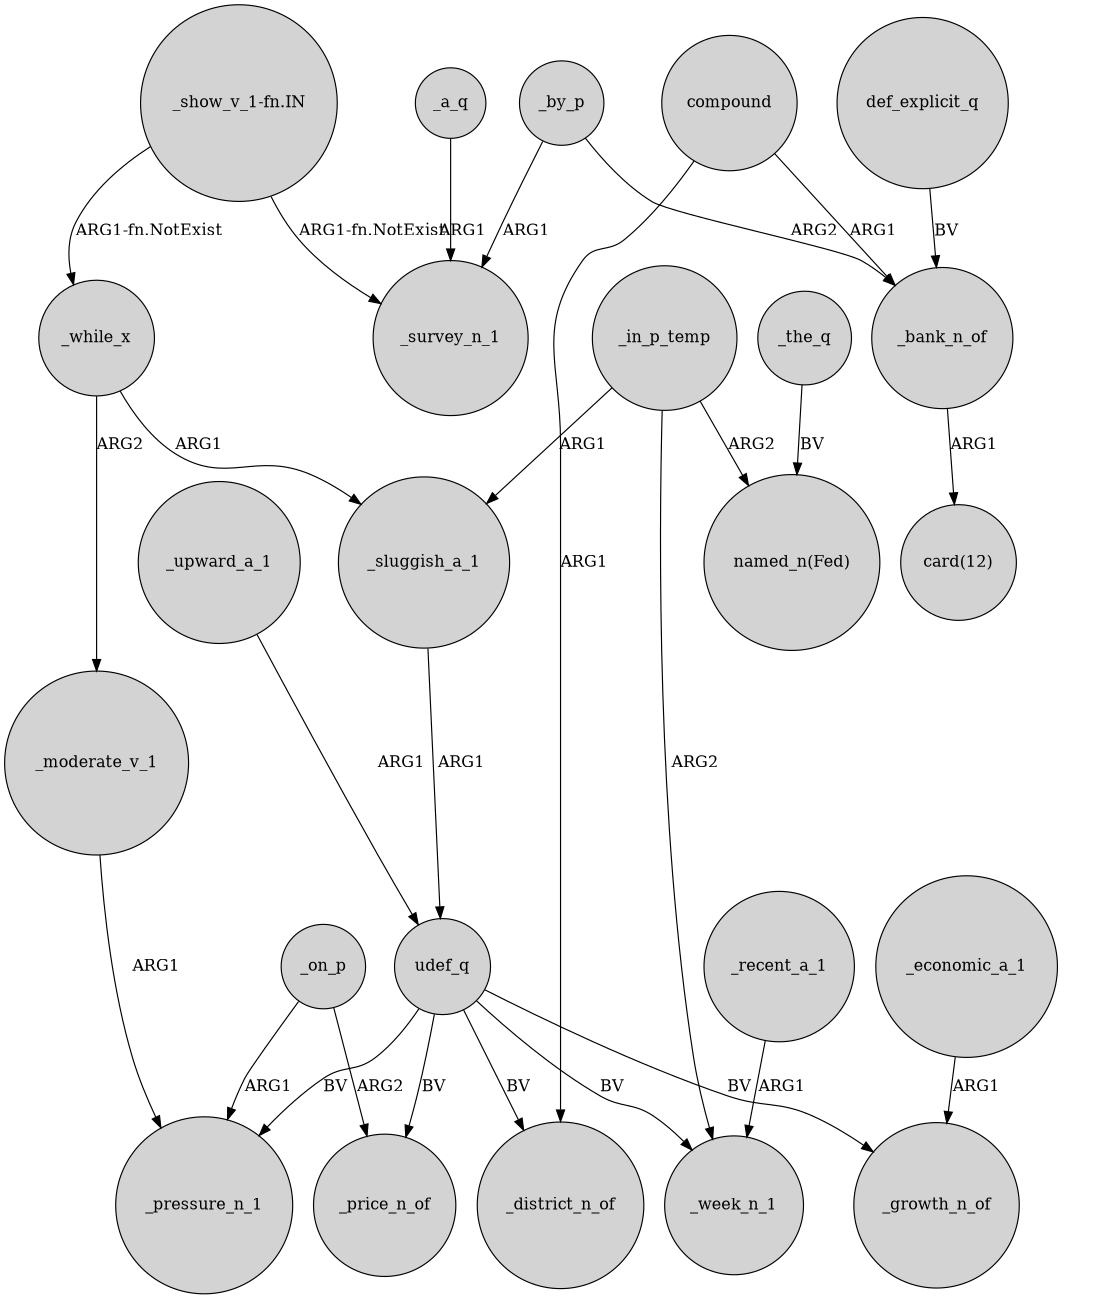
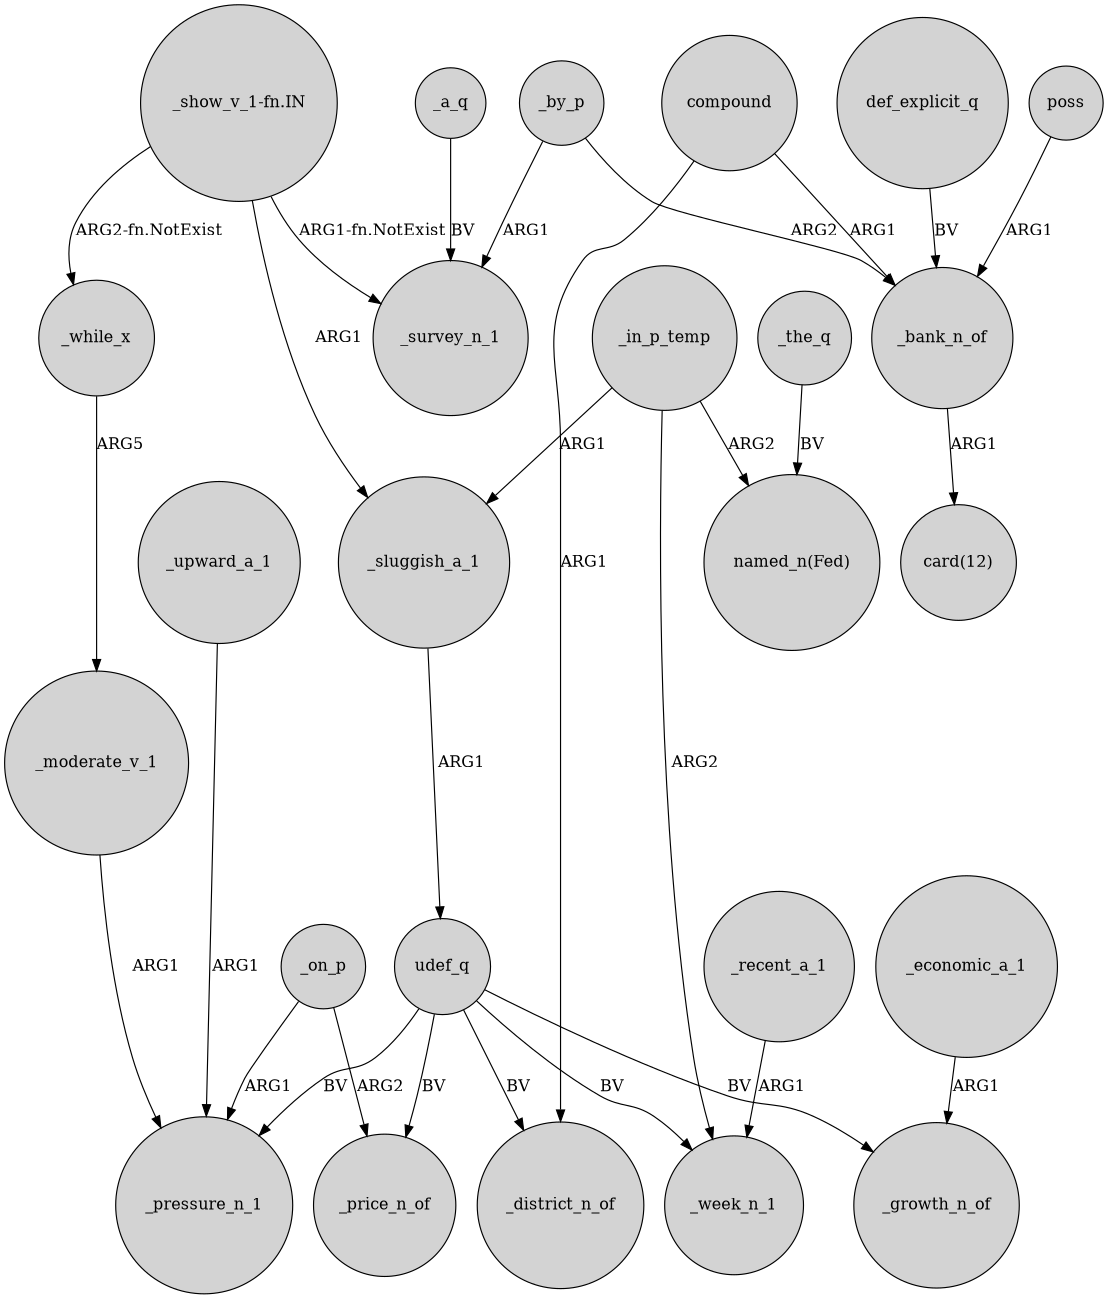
node "poss": added
edge "_show_v_1-fn.IN" -> "_while_x": label "ARG1-fn.NotExist" -> "ARG2-fn.NotExist"
edge "_a_q" -> "_survey_n_1": label "ARG1" -> "BV"
edge "_while_x" -> "_moderate_v_1": label "ARG2" -> "ARG5"
edge "_while_x" -> "_sluggish_a_1": now "_show_v_1-fn.IN" -> "_sluggish_a_1"
edge "_upward_a_1" -> "udef_q": now "_upward_a_1" -> "_pressure_n_1"
